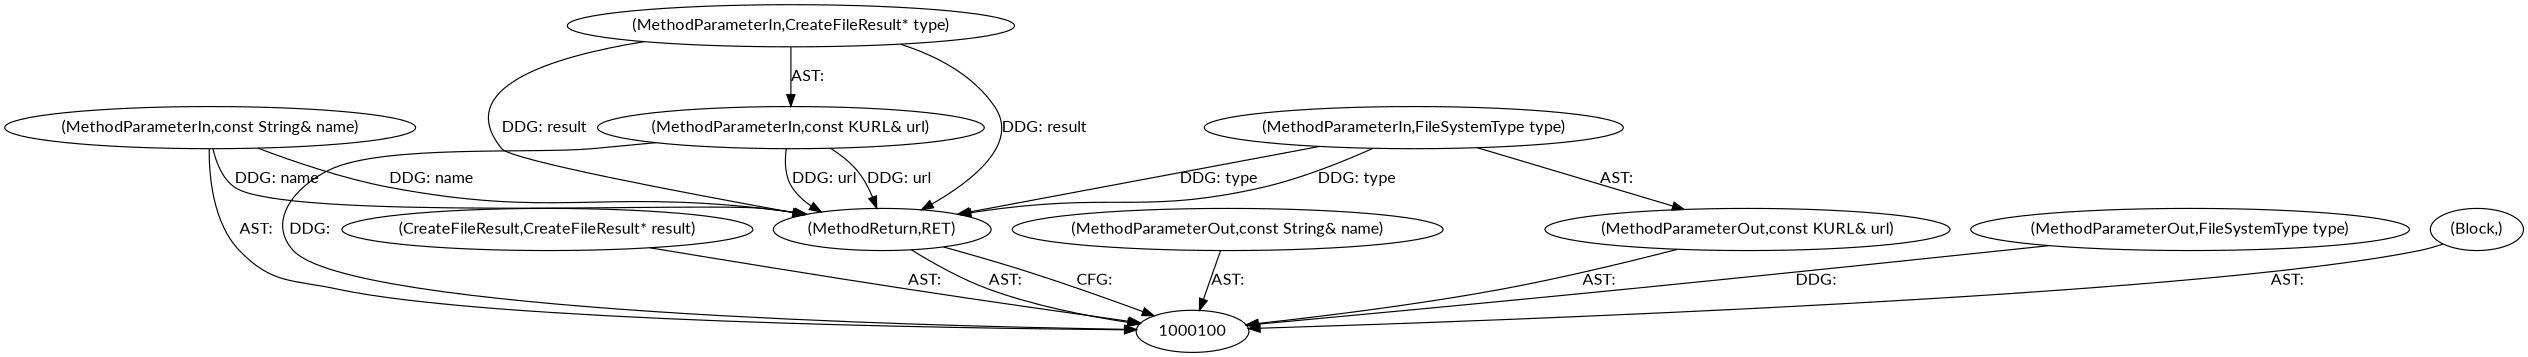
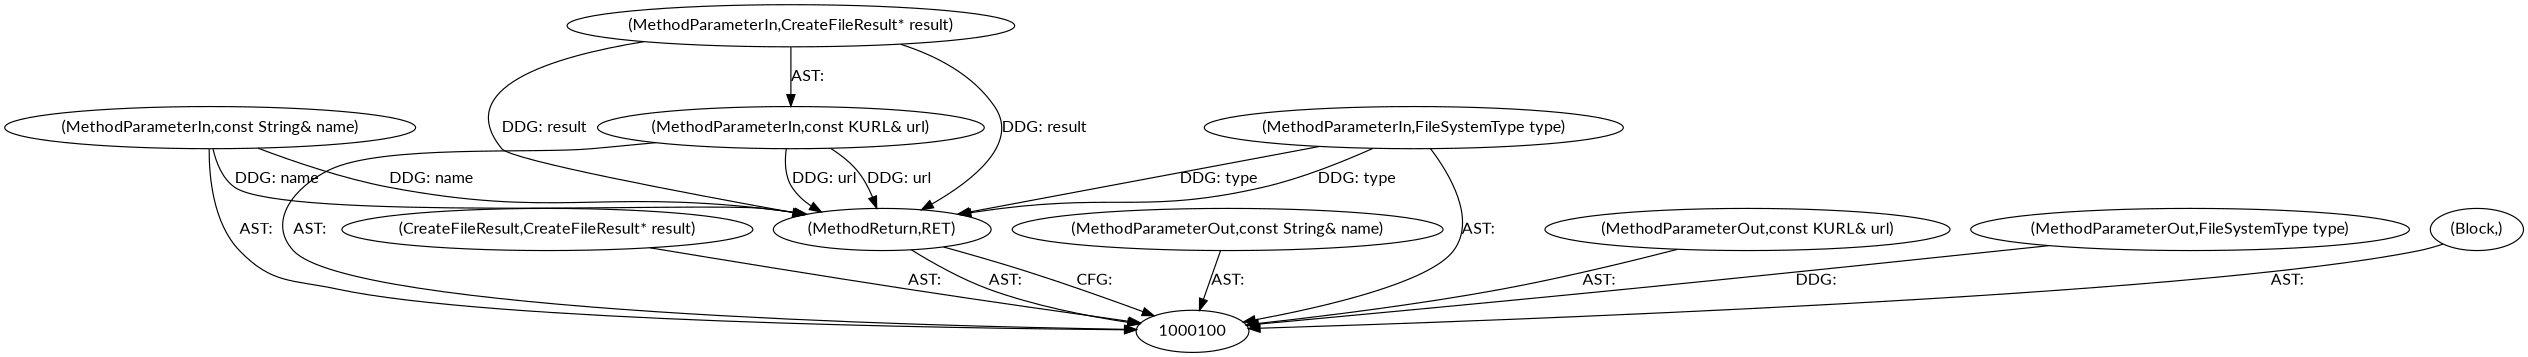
node "(MethodParameterIn,CreateFileResult* type)": label "(MethodParameterIn,CreateFileResult* type)" -> "(MethodParameterIn,CreateFileResult* result)"
edge "(MethodParameterIn,FileSystemType type)" -> "(MethodParameterOut,const KURL& url)": now "(MethodParameterIn,FileSystemType type)" -> "1000100"
edge "(MethodParameterIn,const KURL& url)" -> "1000100": label "DDG: " -> "AST: "
